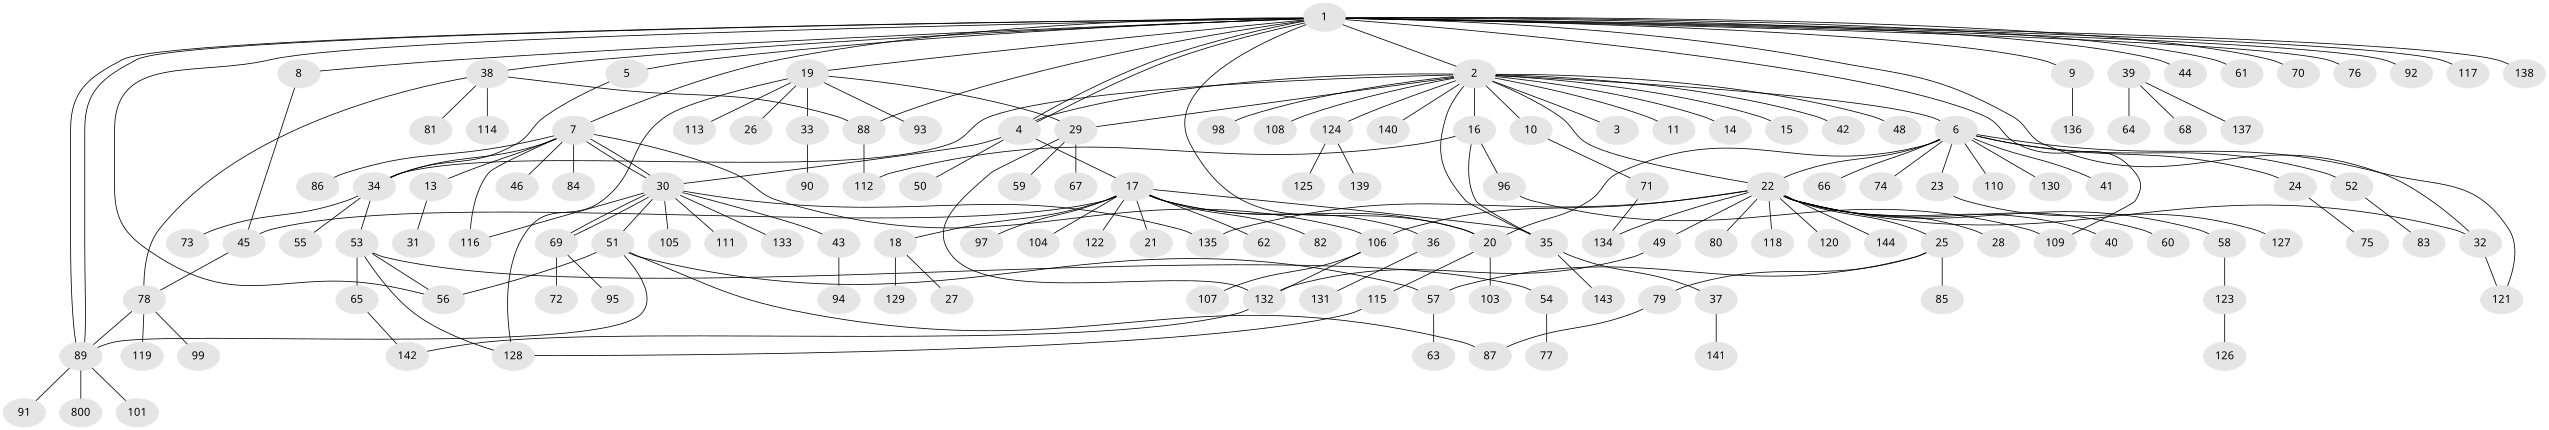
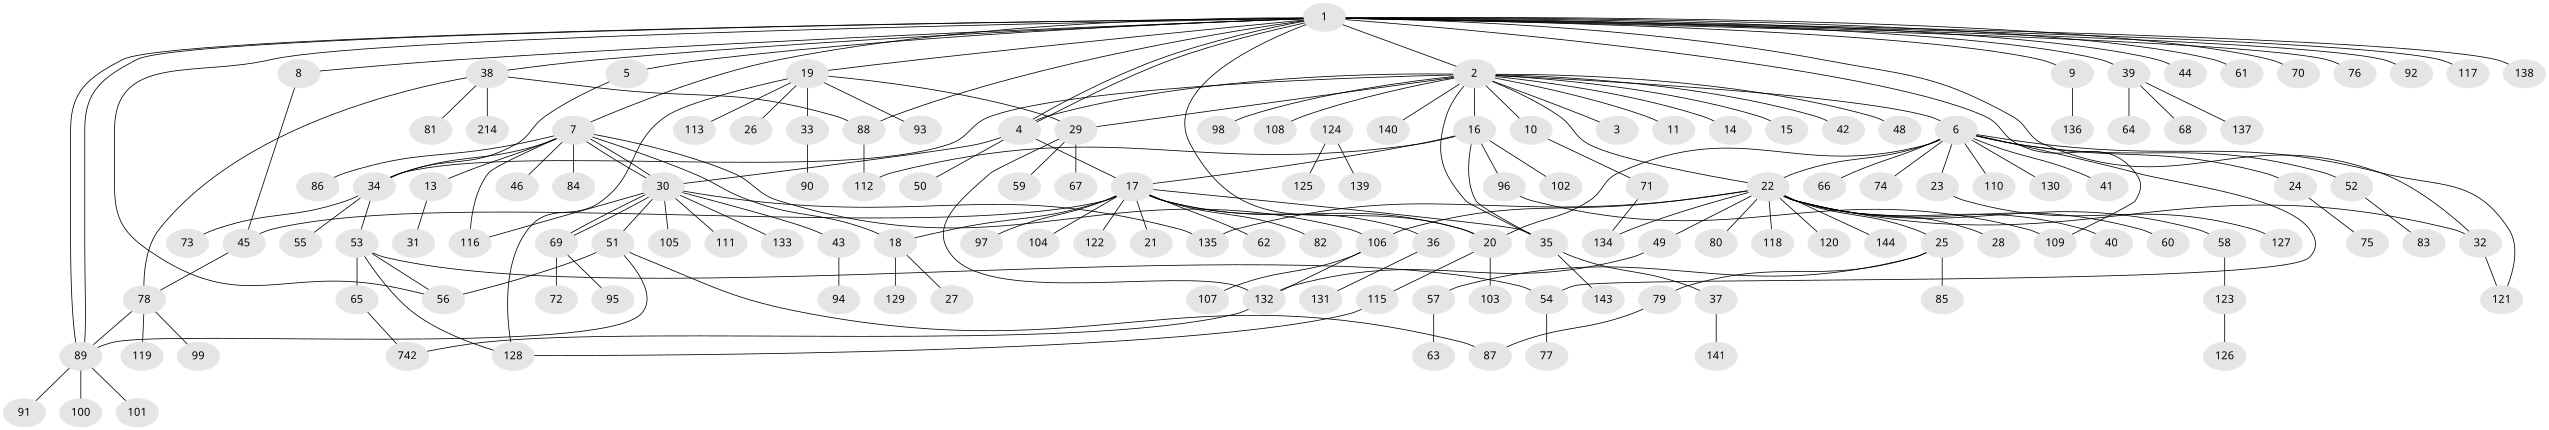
edge "1" -- "39": added
edge "2" -- "124": removed
node "114": label "114" -> "214"
edge "16" -- "17": added
node "102": added
edge "7" -- "18": added
edge "6" -- "54": added
edge "51" -- "57": removed
node "142": label "142" -> "742"
node "800": label "800" -> "100"
